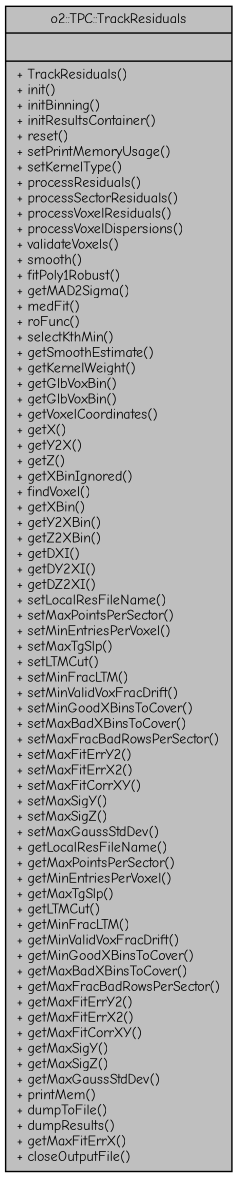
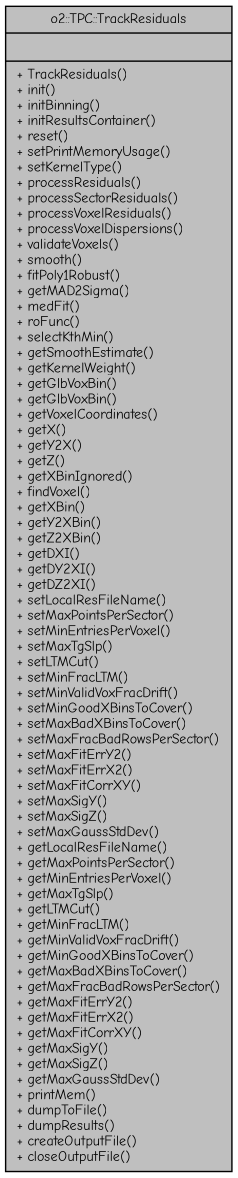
node "o2::TPC::TrackResiduals": text "+ getMaxFitErrX()" -> "+ createOutputFile()"
